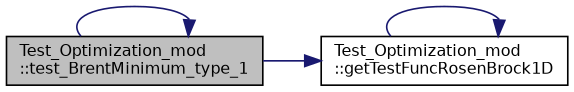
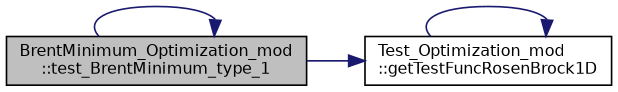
node "Test_Optimization_mod ::test_BrentMinimum_type_1": label "Test_Optimization_mod ::test_BrentMinimum_type_1" -> "BrentMinimum_Optimization_mod ::test_BrentMinimum_type_1"
